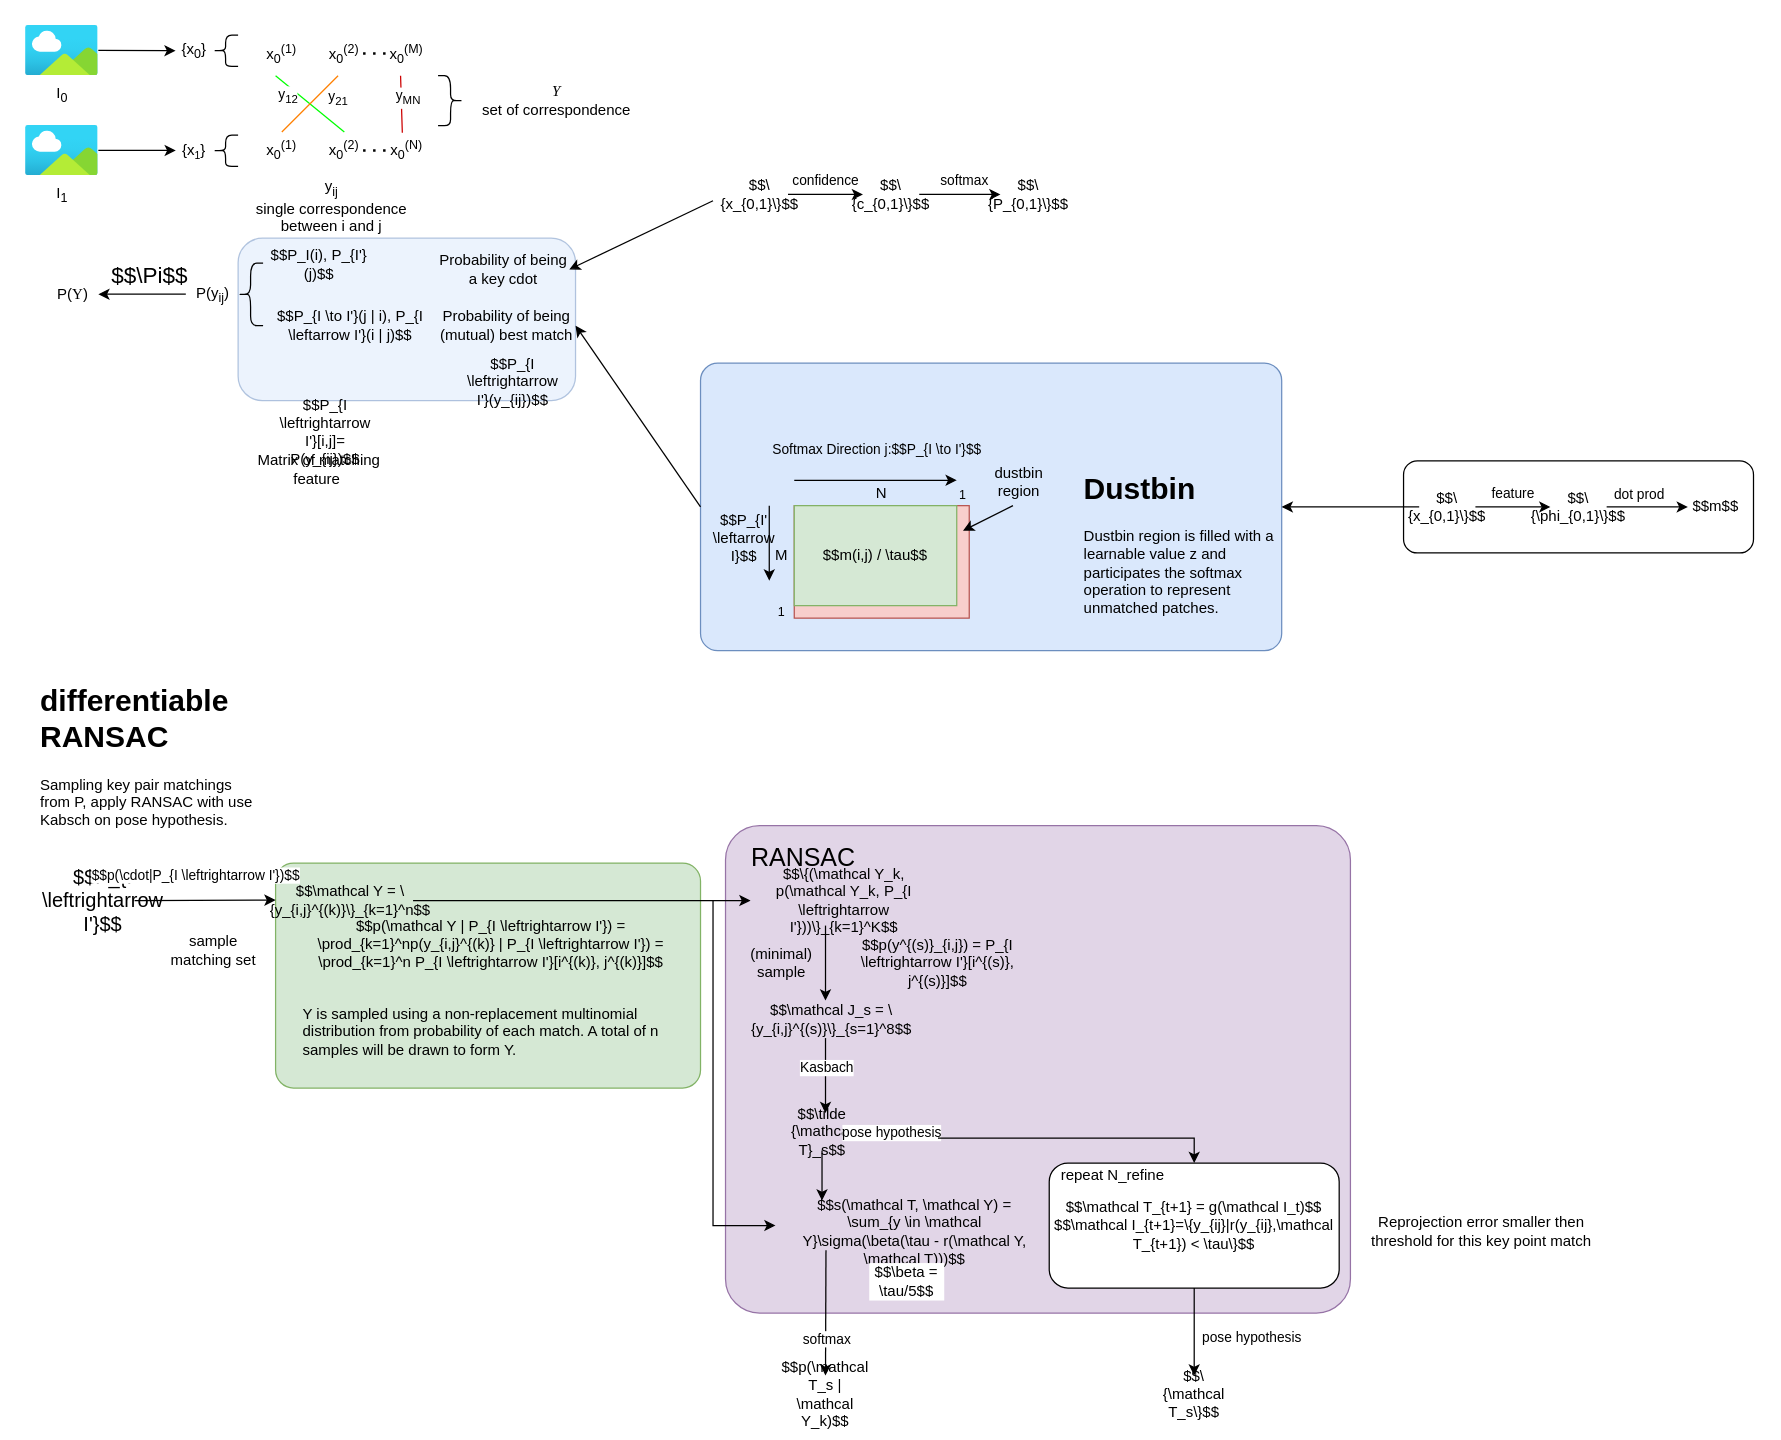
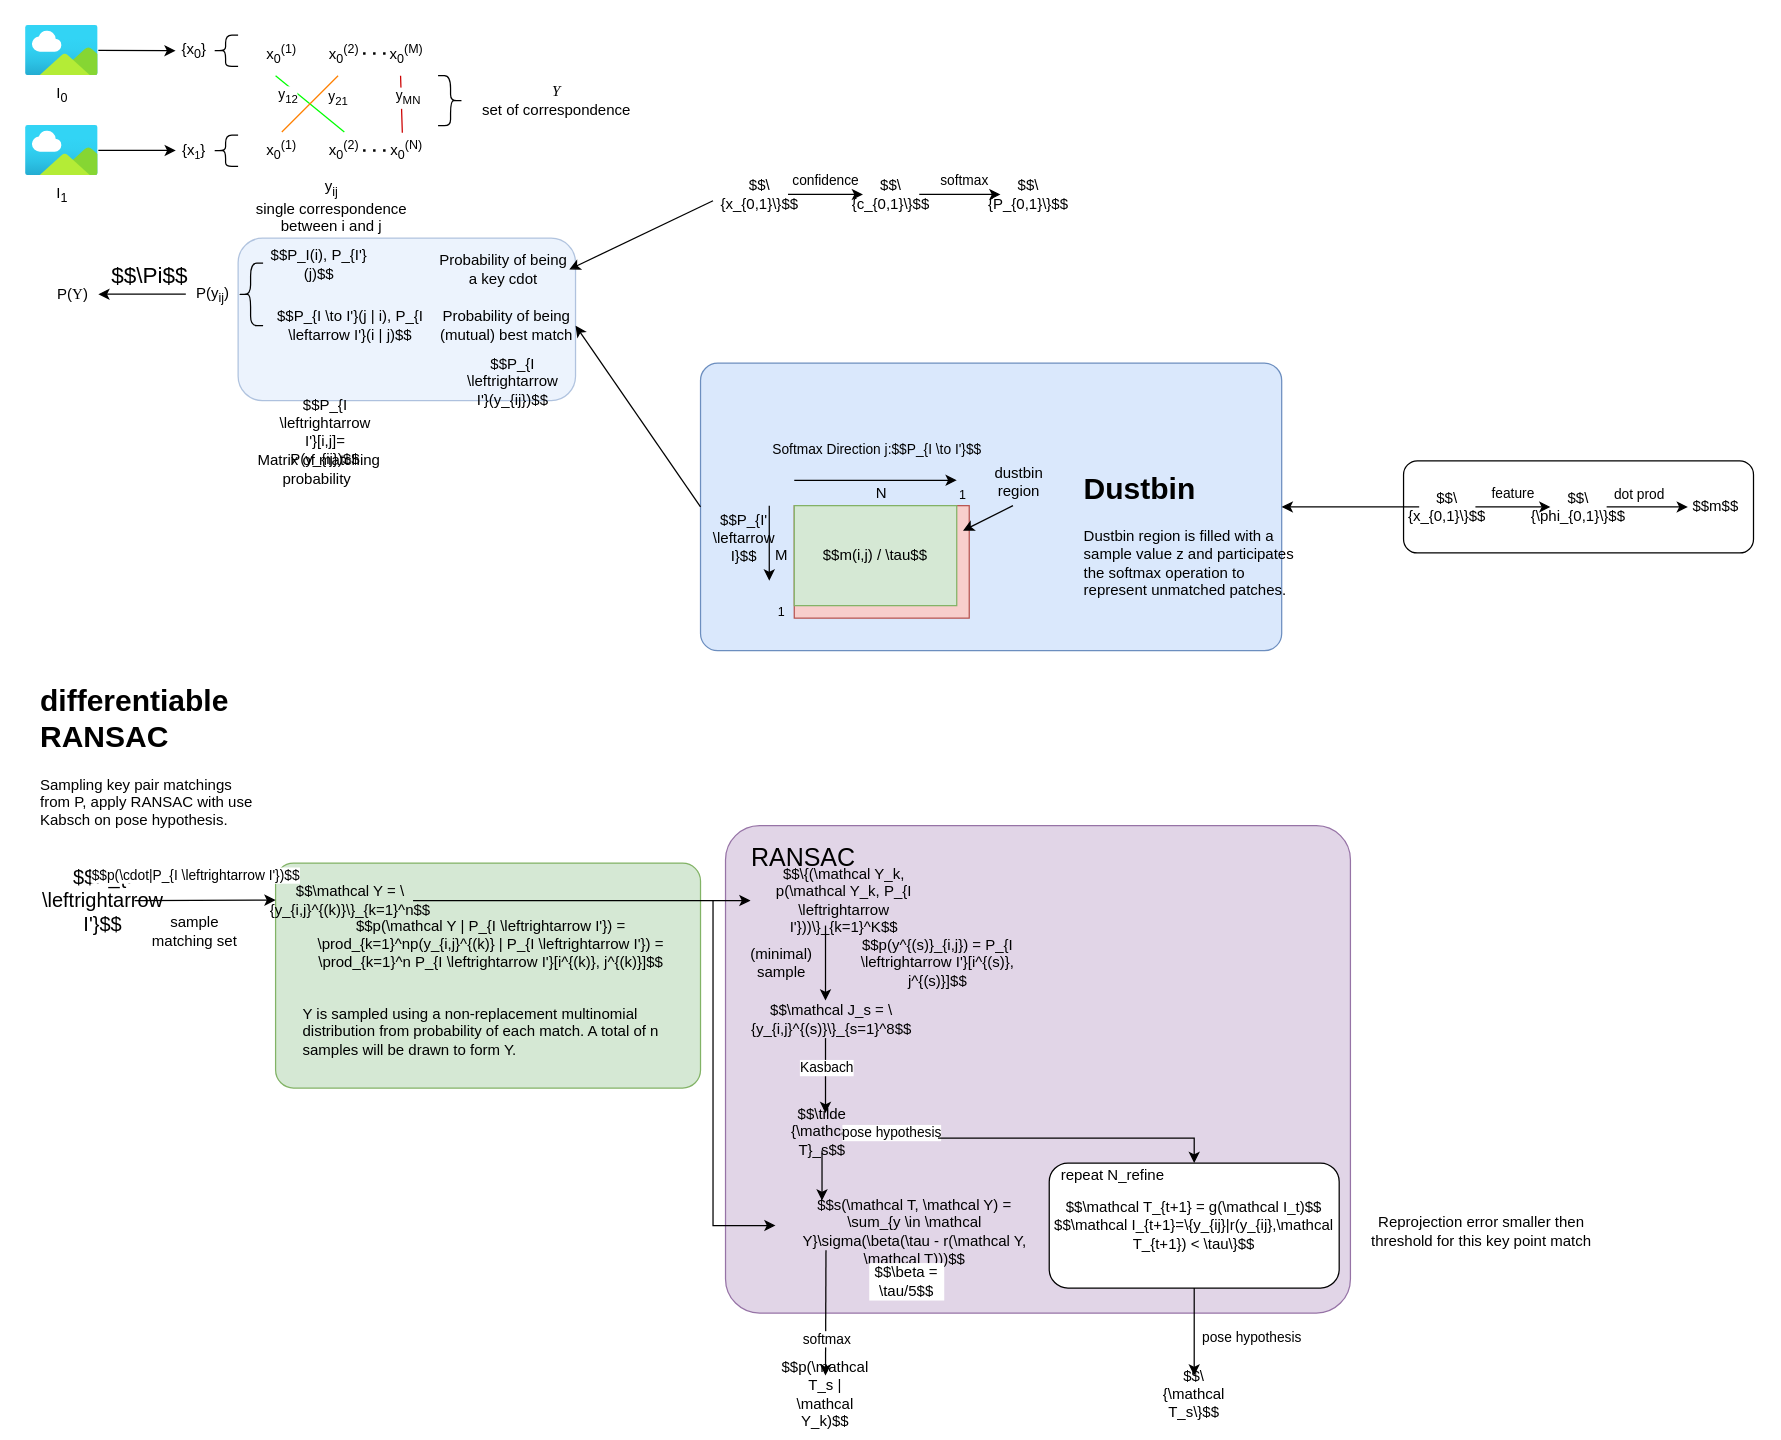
node "Matrix of matching feature": label "Matrix of matching feature" -> "Matrix of matching probability"
node "DustbinDustbin region is filled with a learnable value z and participates the softmax operation to represent unmatched patches.": label "DustbinDustbin region is filled with a learnable value z and participates the softmax operation to represent unmatched patches." -> "DustbinDustbin region is filled with a sample value z and participates the softmax operation to represent unmatched patches."
node "sample matching set": moved (213, 951) -> (194, 932)
